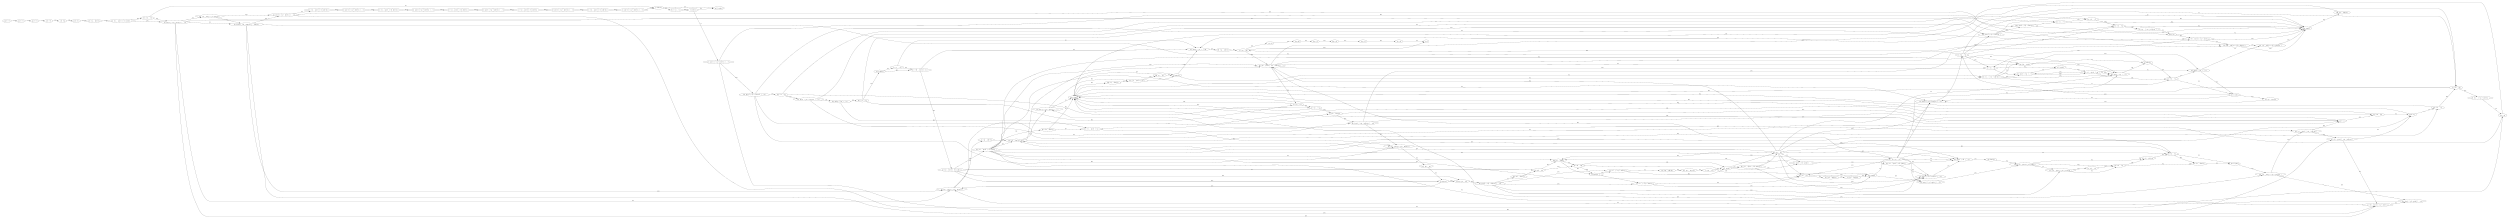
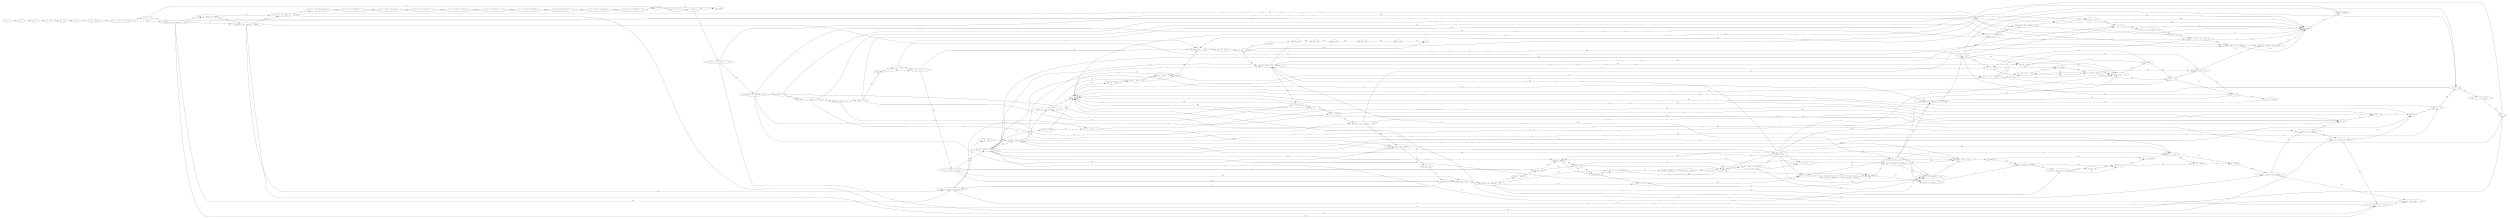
edge "mov rax , rbp" -> "mov rbp , qword [ rbx + address ]": reversed
edge "movsxd rdi , dword [ rel symbol ]" -> "shl rdi , address": now "jmp address" -> "shl rdi , address"
